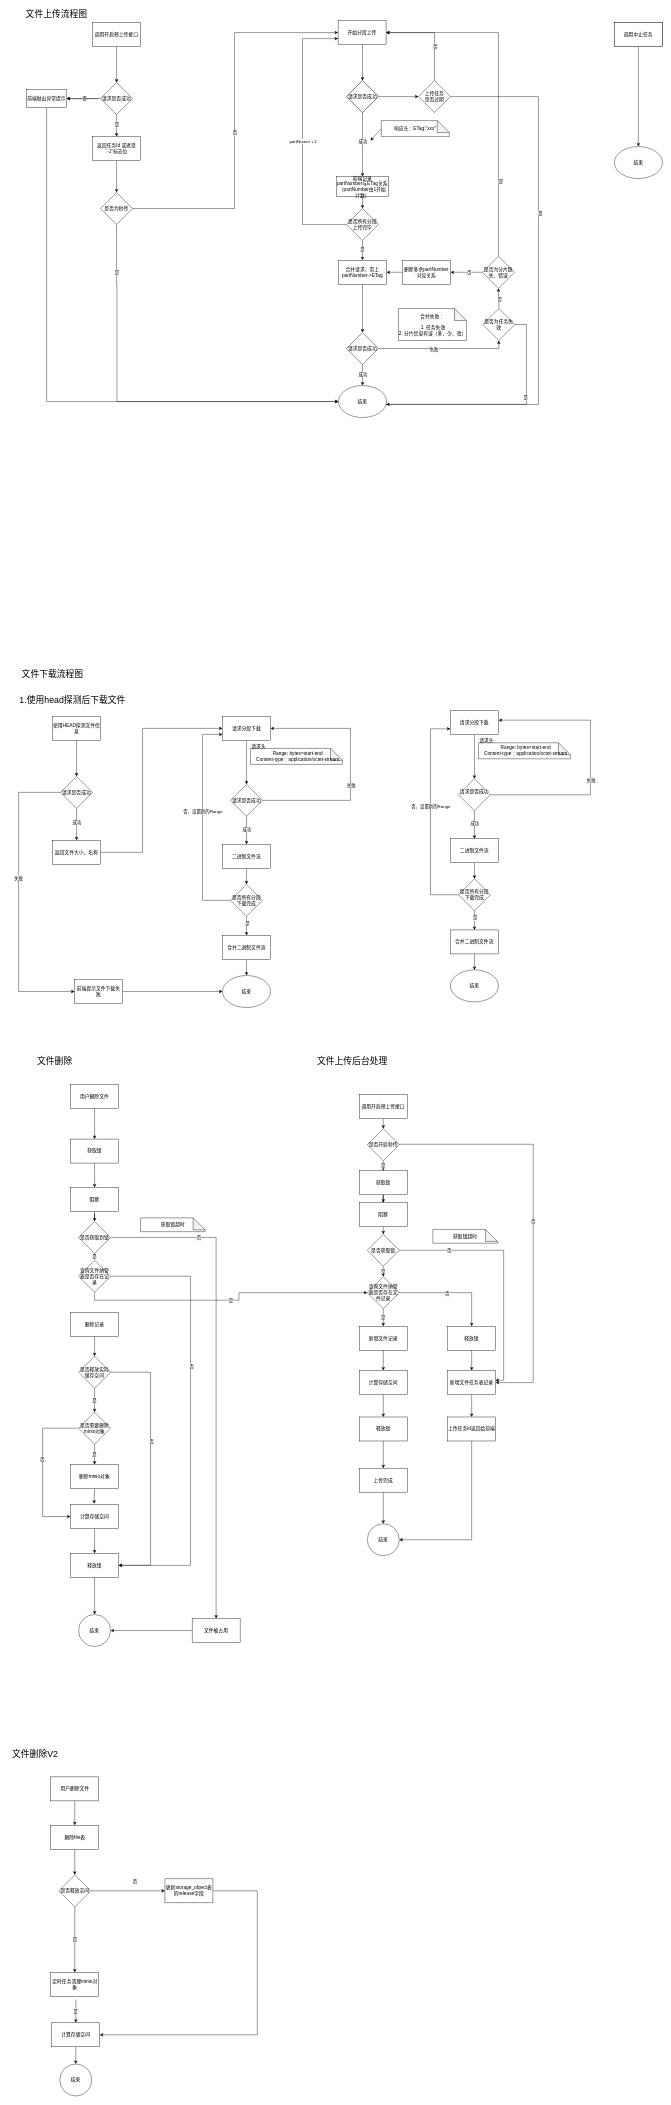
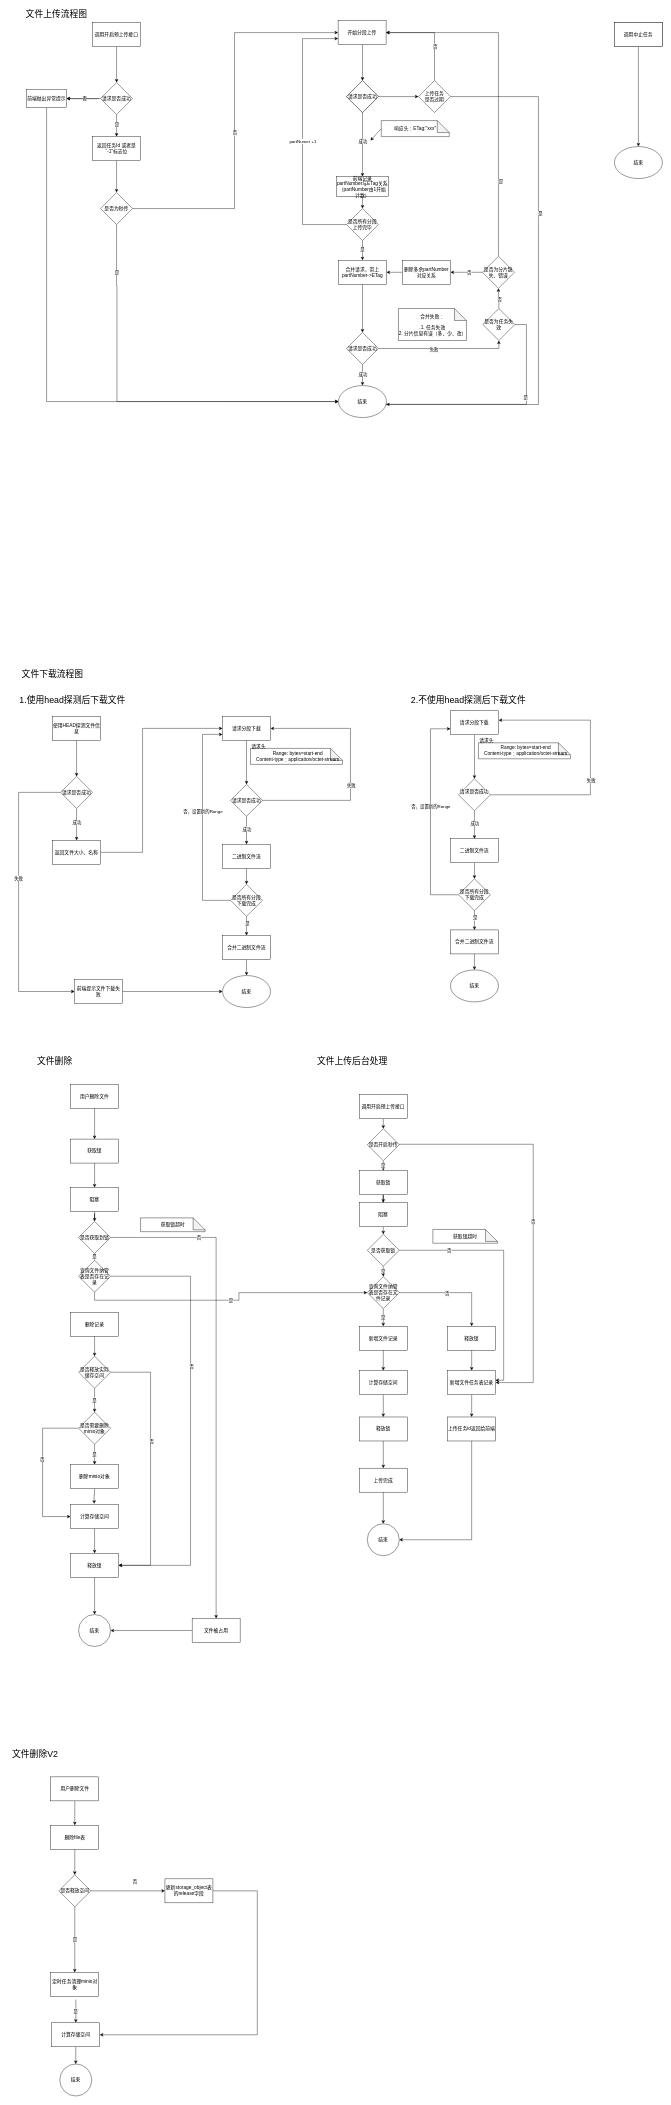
node "2.不使用head探测后下载文件": added
